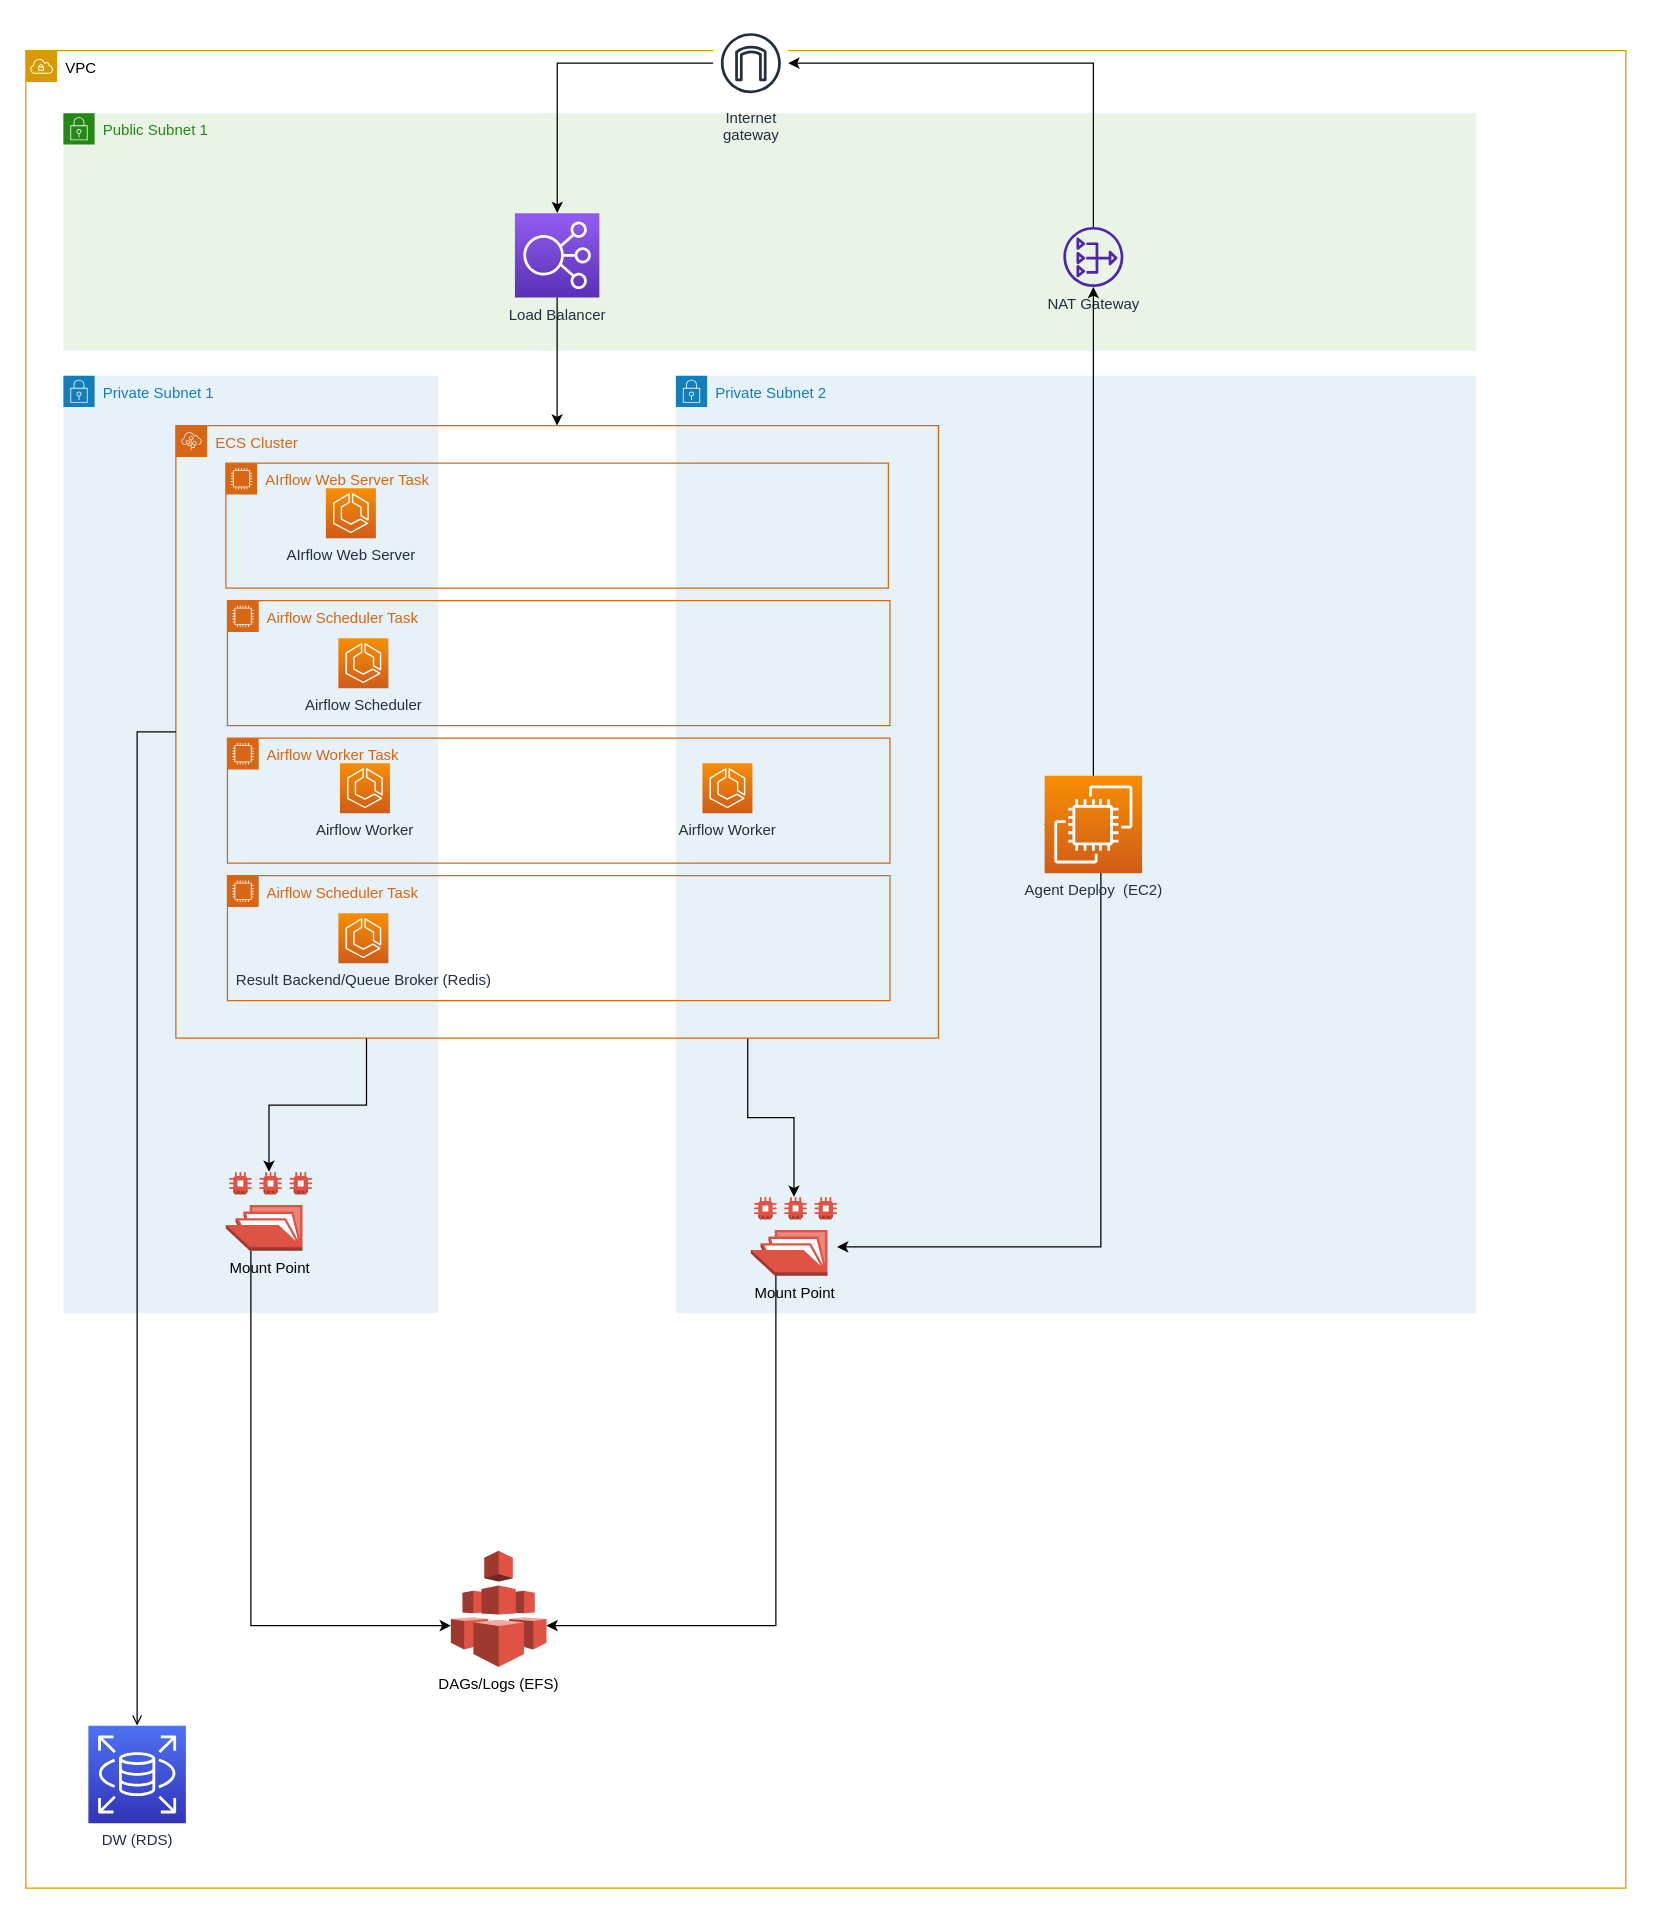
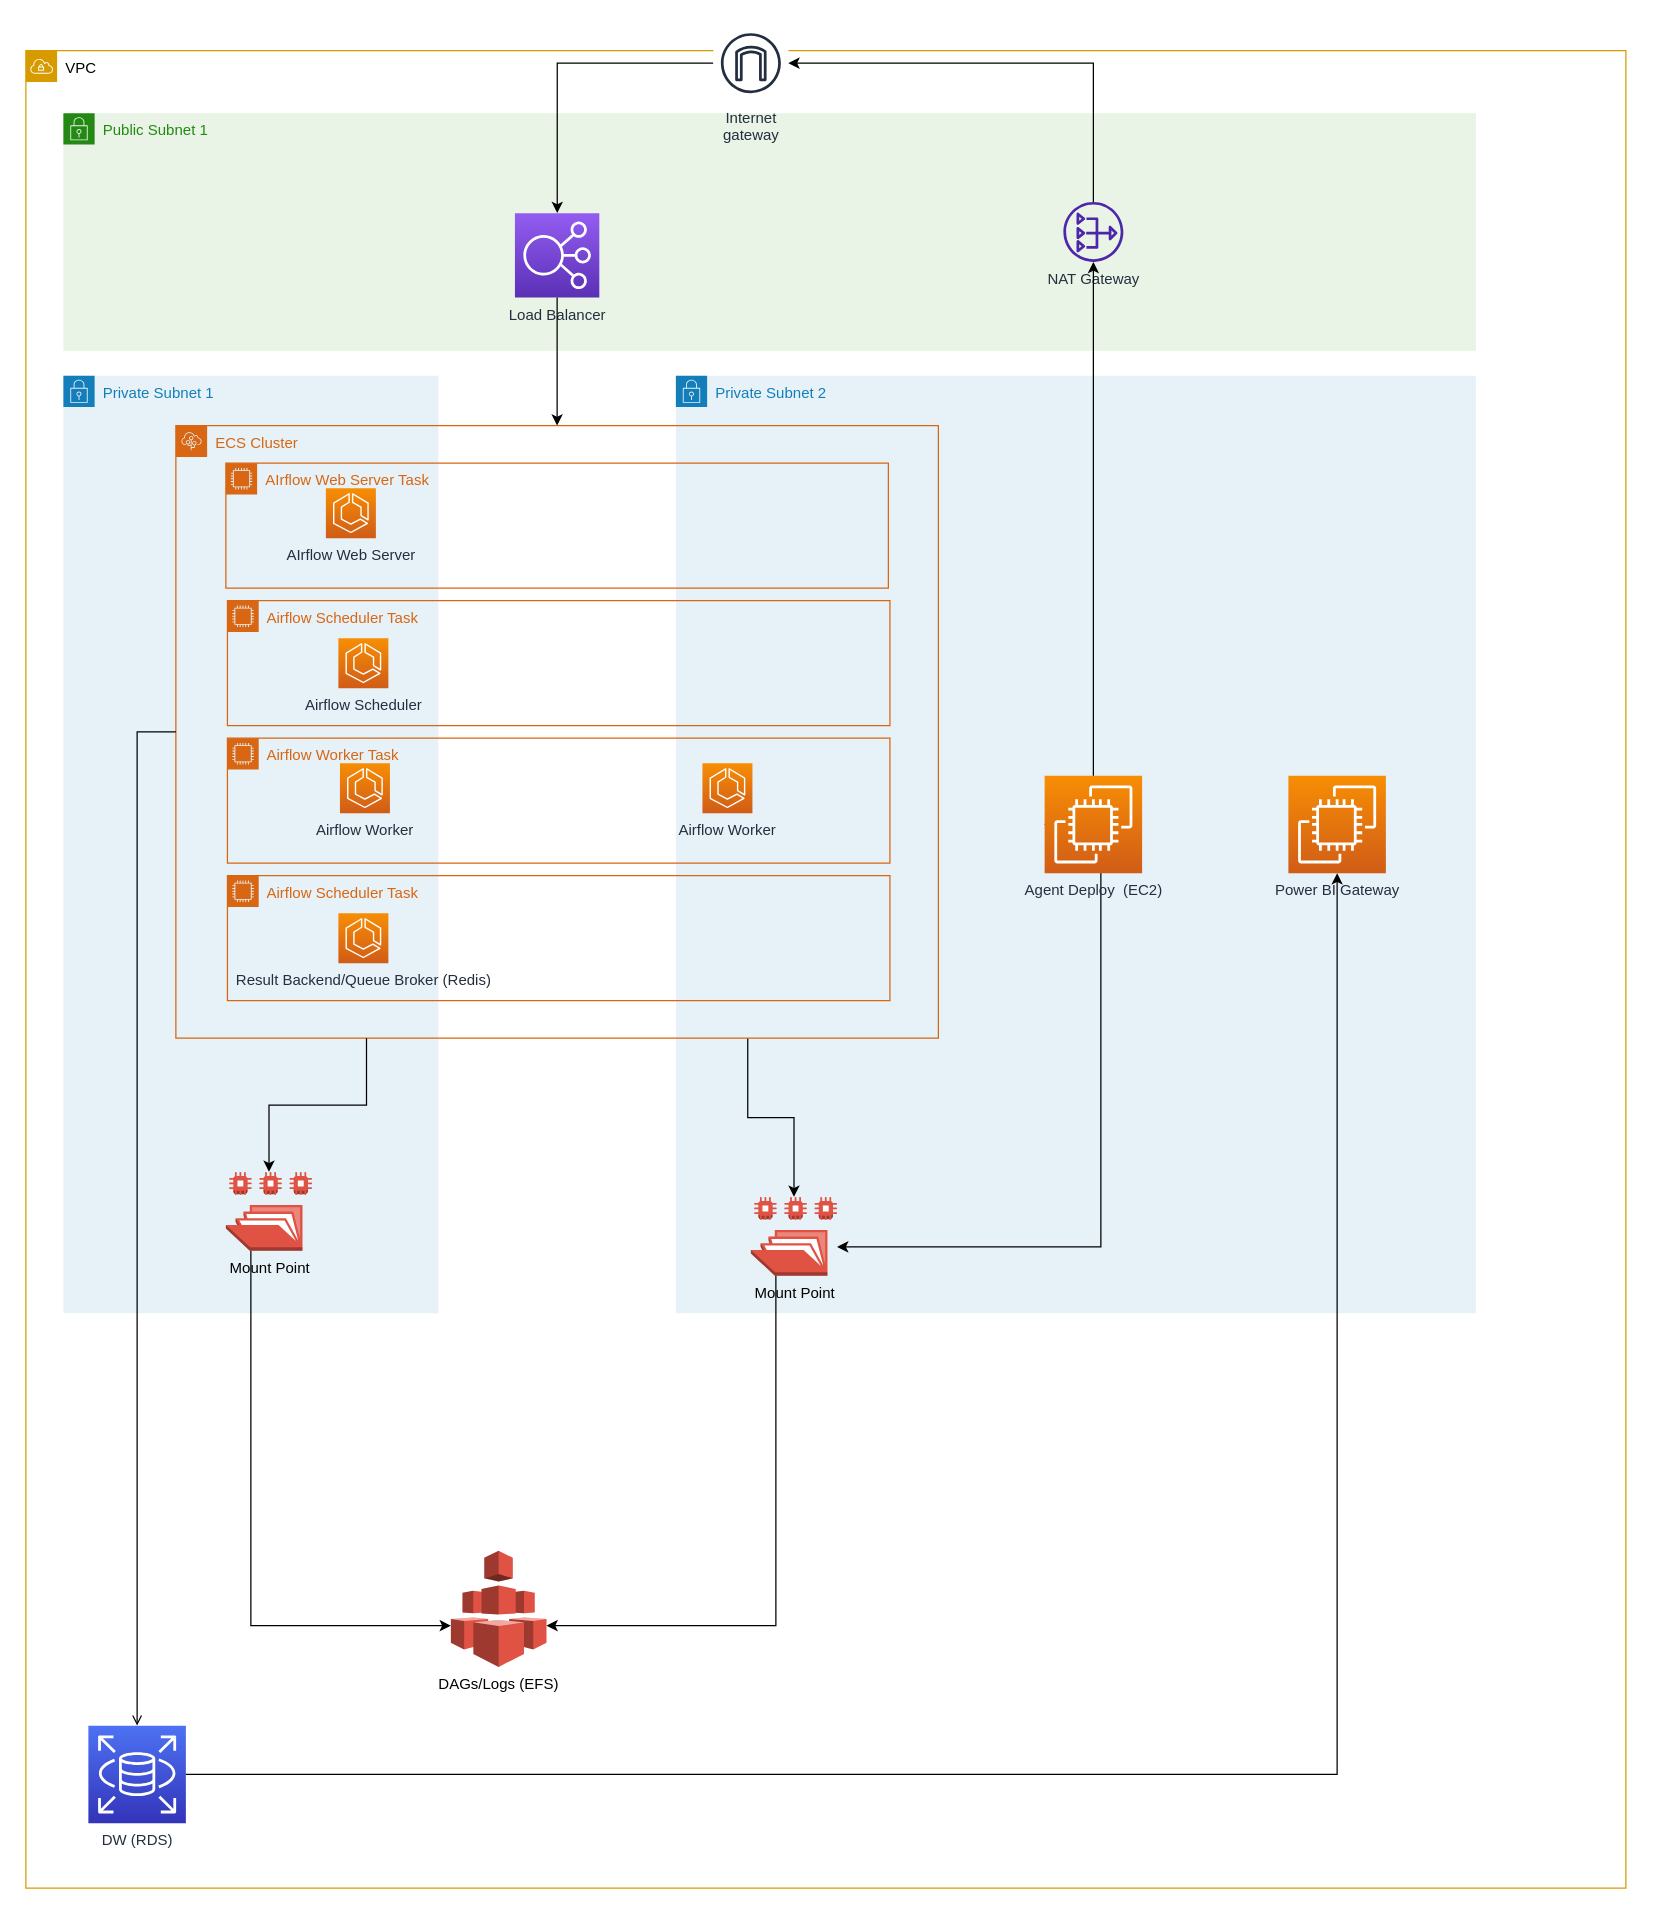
node "NAT Gateway": moved (1093, 257) -> (1093, 232)
node "Power BI Gateway": added
edge "DW (RDS)" -> "Power BI Gateway": added
